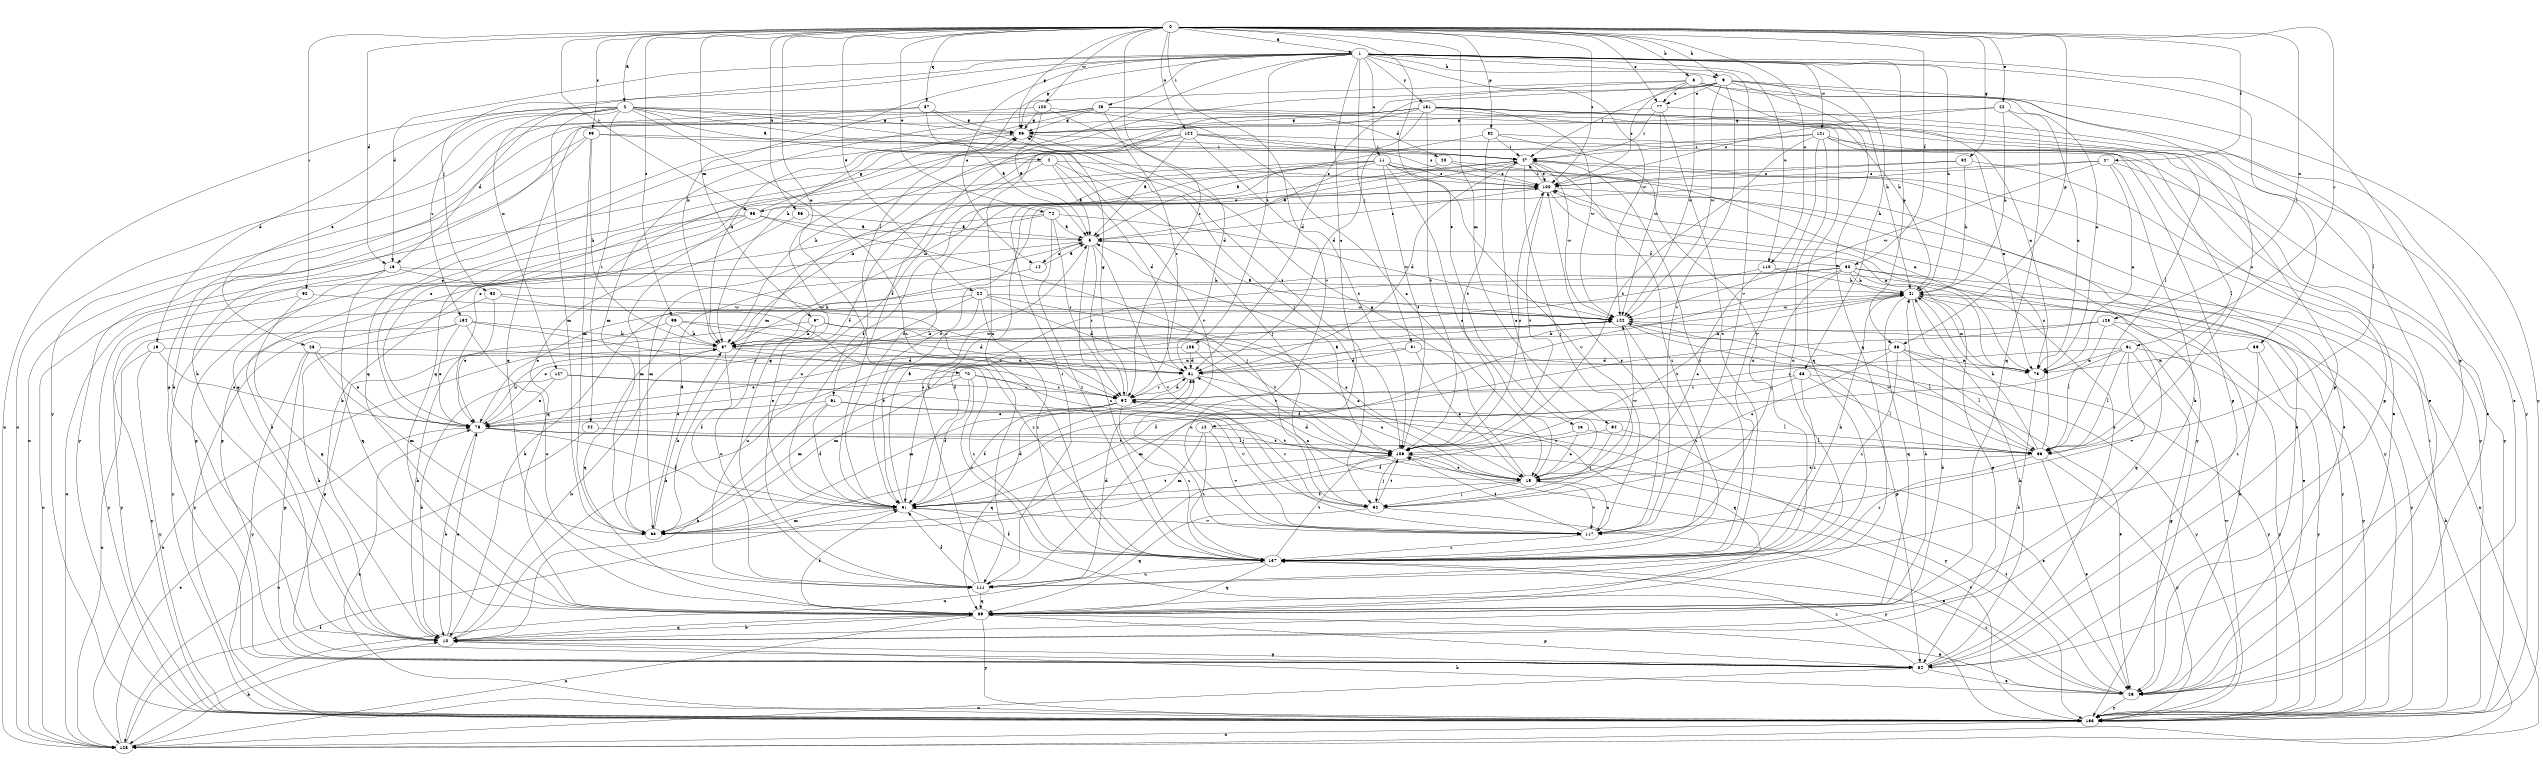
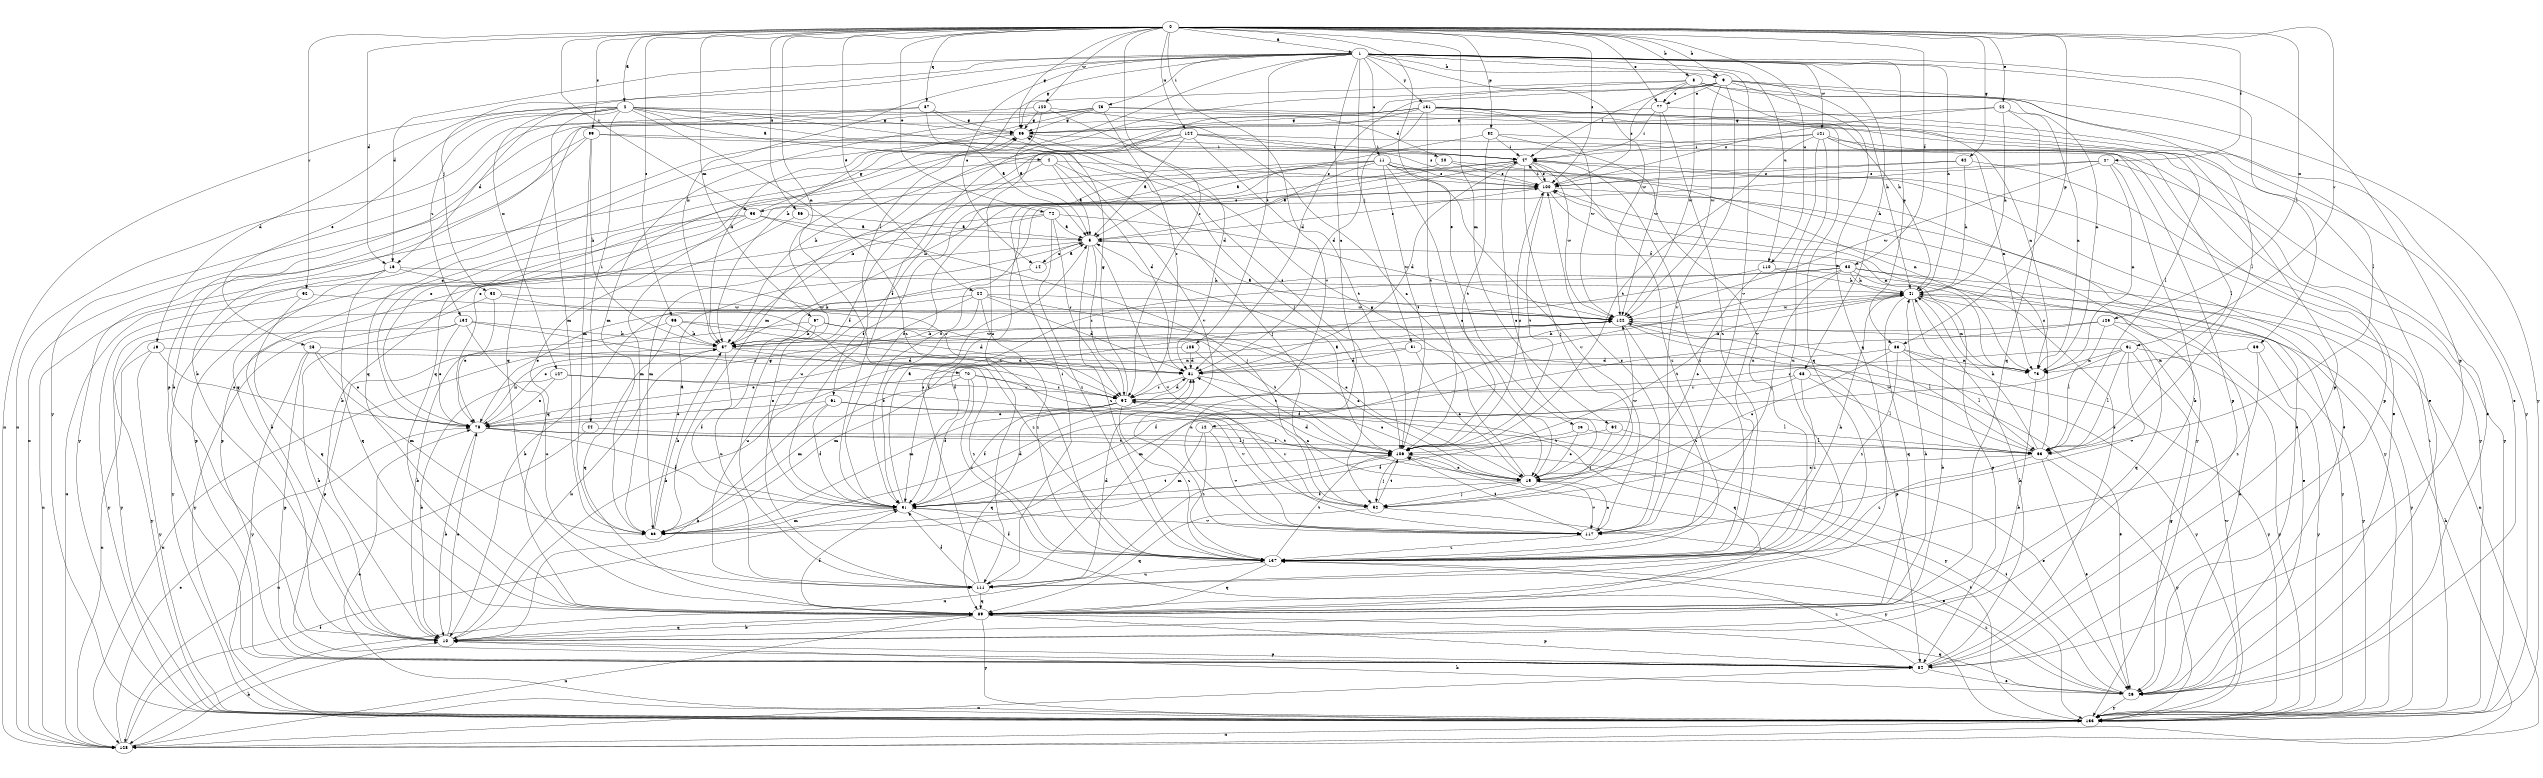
edge "9" -> "63": label "s" -> "l"
